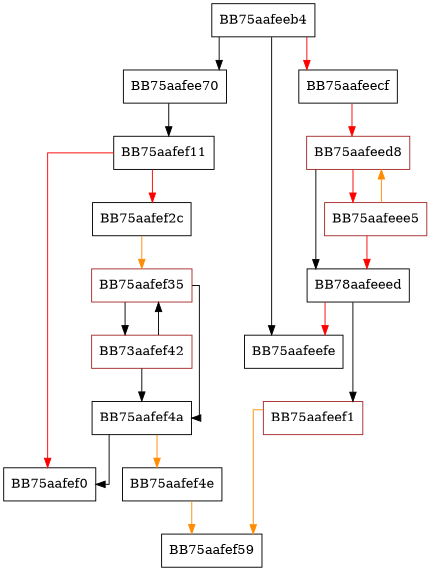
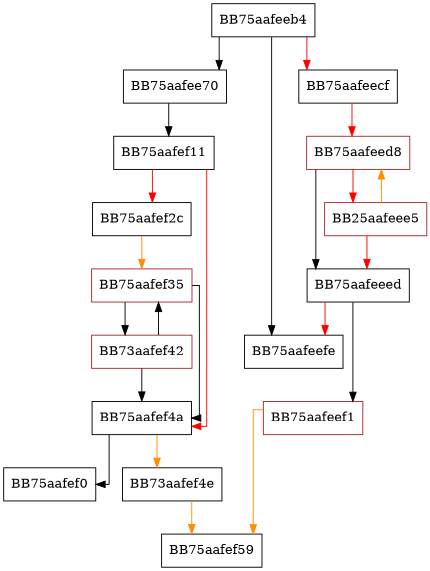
node "BB75aafeee5": label "BB75aafeee5" -> "BB25aafeee5"
edge "BB75aafef11" -> "BB75aafef0": now "BB75aafef11" -> "BB75aafef4a"
node "BB78aafeeed": label "BB78aafeeed" -> "BB75aafeeed"
node "BB75aafef4e": label "BB75aafef4e" -> "BB73aafef4e"
